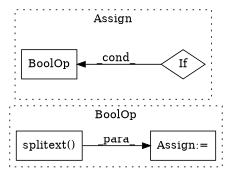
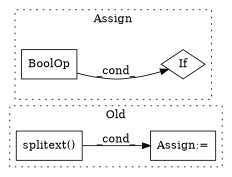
edge "If" -> "BoolOp": reversed
cluster "BoolOp": label "BoolOp" -> "Old"
edge "splitext()" -> "Assign:=": label "_para_" -> "_cond_"
